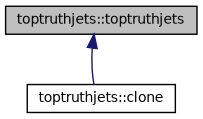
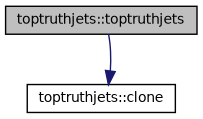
edge "toptruthjets::clone" -> "toptruthjets::toptruthjets": reversed
